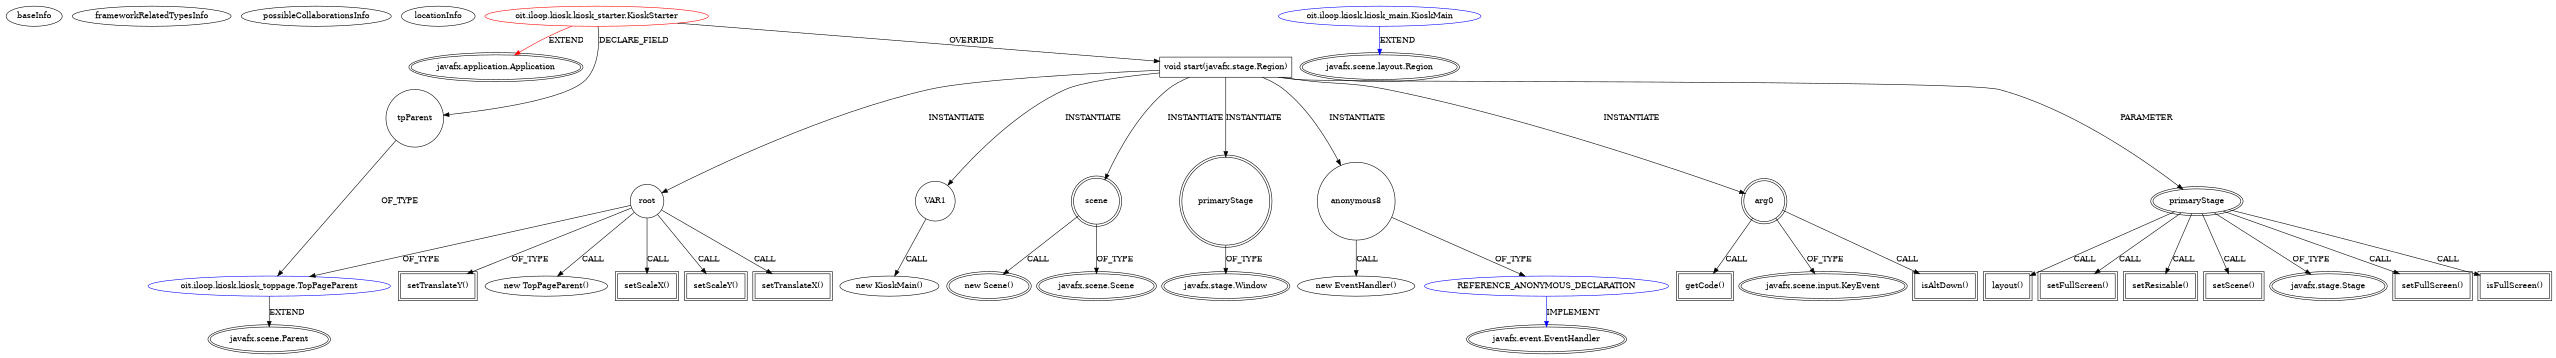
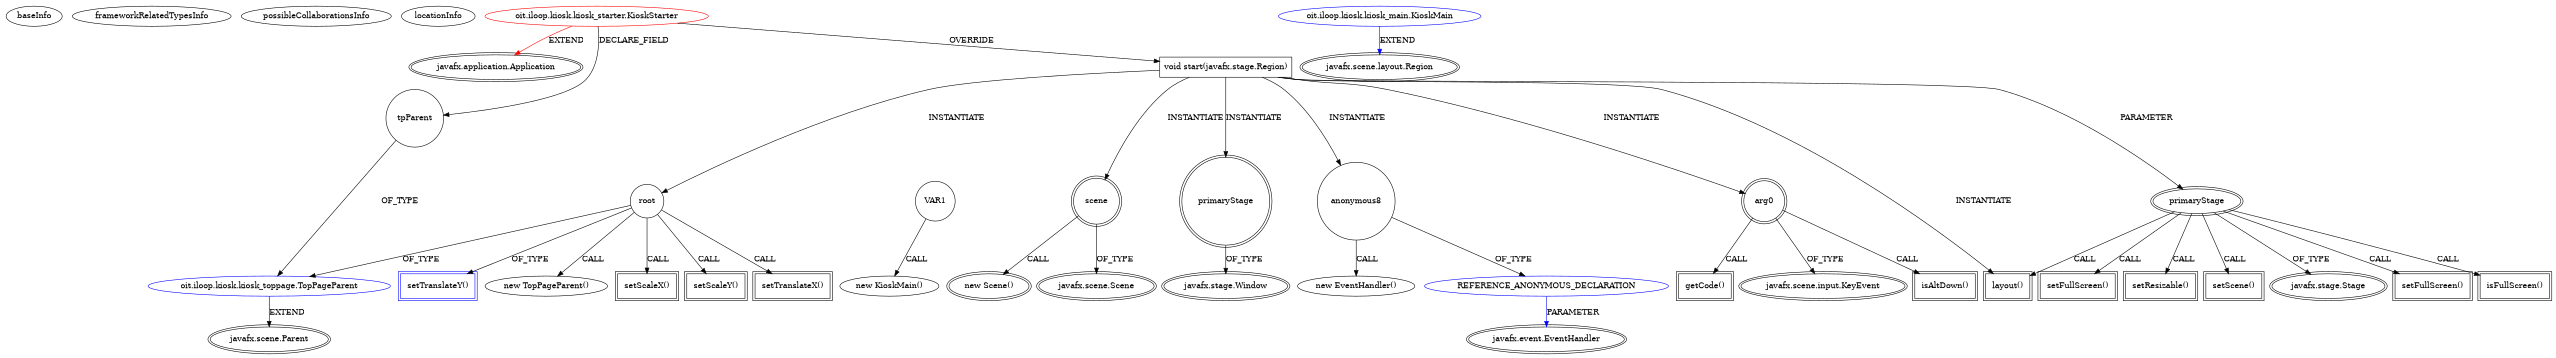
edge "void start(javafx.stage.Region)" -> "VAR1": now "void start(javafx.stage.Region)" -> "layout()"
node "setTranslateY()": color black -> blue
edge "REFERENCE_ANONYMOUS_DECLARATION" -> "javafx.event.EventHandler": label "IMPLEMENT" -> "PARAMETER"
